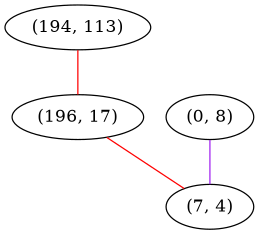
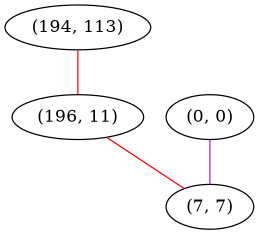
node "(196, 17)": label "(196, 17)" -> "(196, 11)"
node "(0, 8)": label "(0, 8)" -> "(0, 0)"
node "(7, 4)": label "(7, 4)" -> "(7, 7)"
